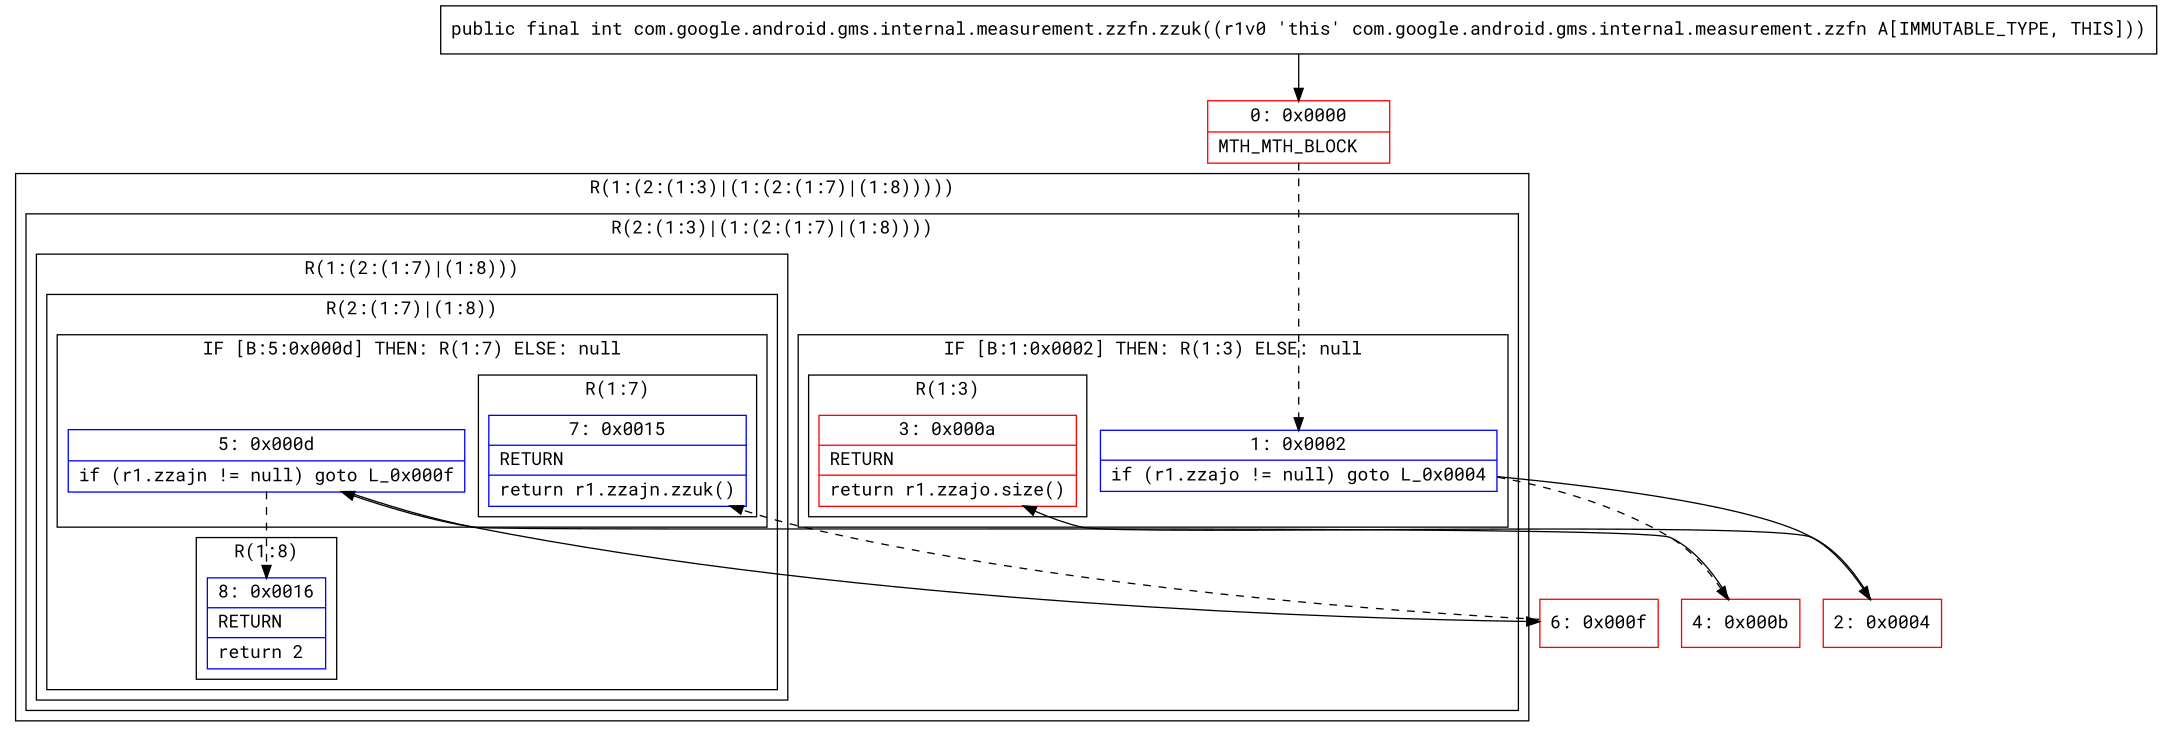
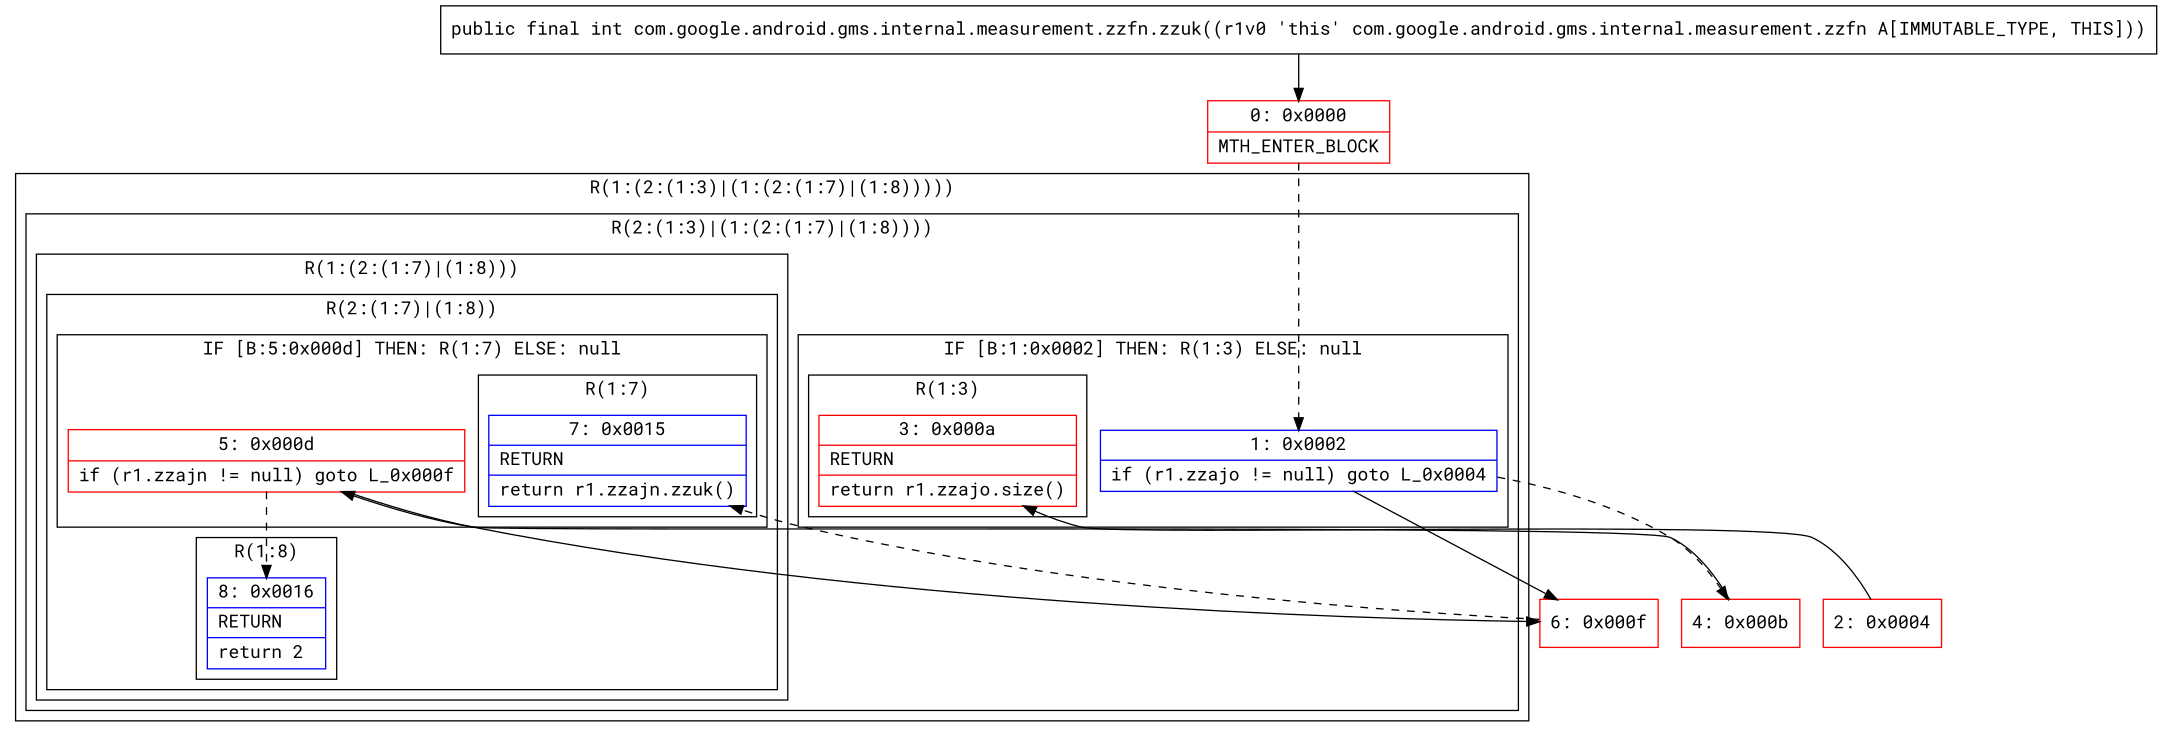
node "0: 0x0000": text "MTH_MTH_BLOCK" -> "MTH_ENTER_BLOCK"
node "5: 0x000d": color blue -> red
edge "1: 0x0002" -> "2: 0x0004": now "1: 0x0002" -> "6: 0x000f"
